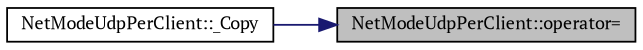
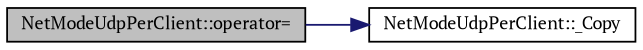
edge "NetModeUdpPerClient::_Copy" -> "NetModeUdpPerClient::operator=": reversed
